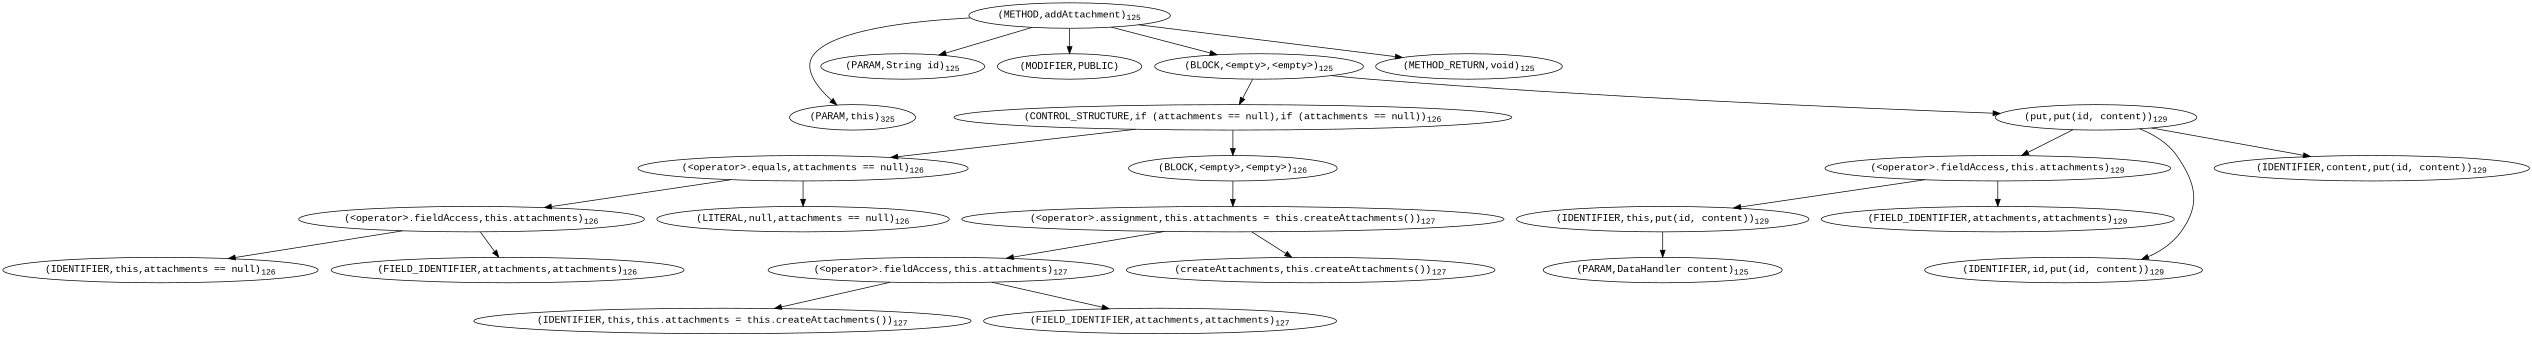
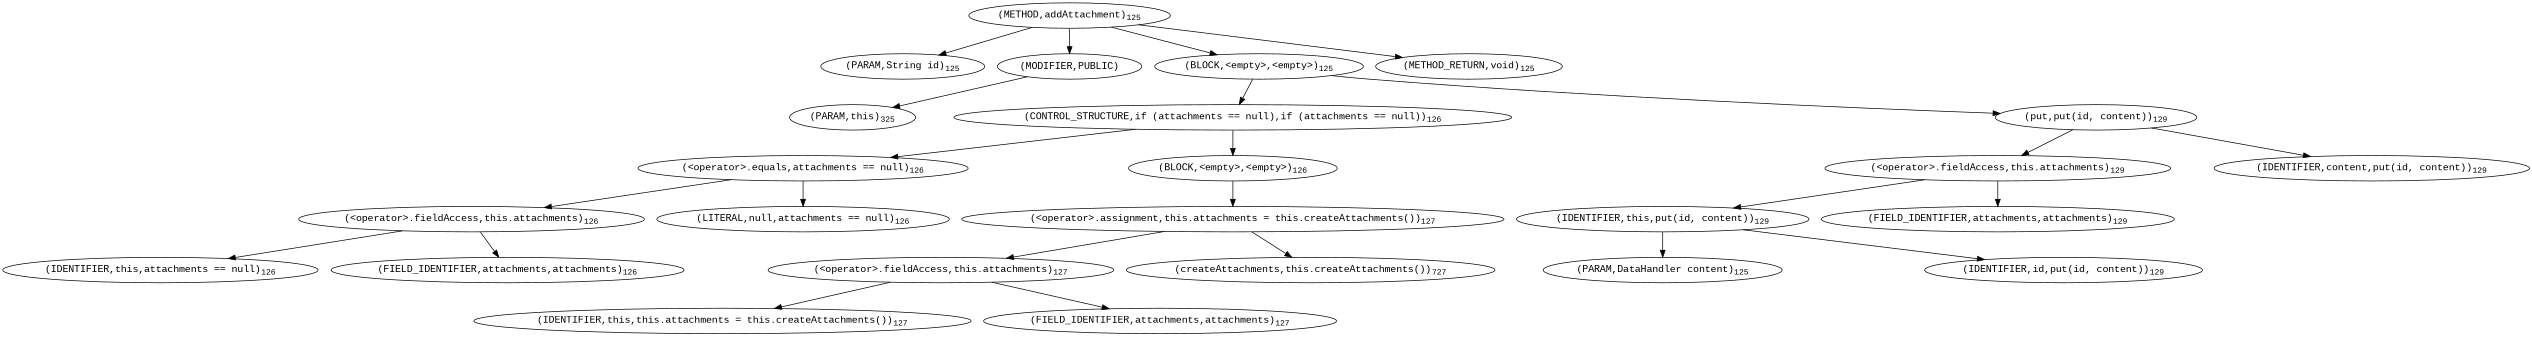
edge "(METHOD,addAttachment)" -> "(PARAM,this)": now "(MODIFIER,PUBLIC)" -> "(PARAM,this)"
edge "(put,put(id, content))" -> "(IDENTIFIER,id,put(id, content))": now "(IDENTIFIER,this,put(id, content))" -> "(IDENTIFIER,id,put(id, content))"
node "(createAttachments,this.createAttachments())": text "127" -> "727"
